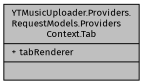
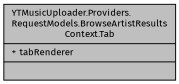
node "YTMusicUploader.Providers.": text "RequestModels.Providers" -> "RequestModels.BrowseArtistResults"
